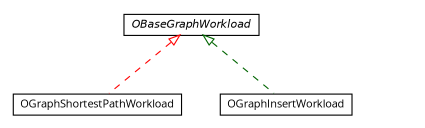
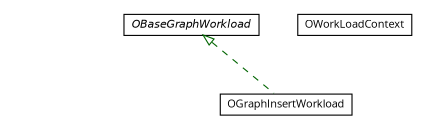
node "OWorkLoadContext": added
node "OGraphShortestPathWorkload": removed
